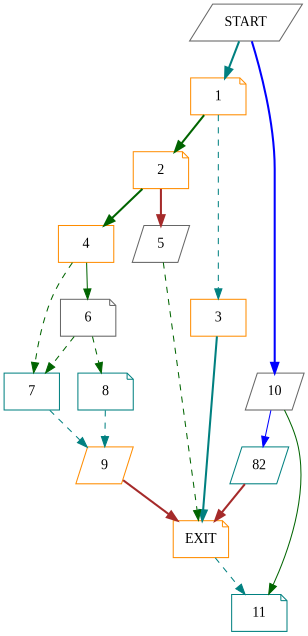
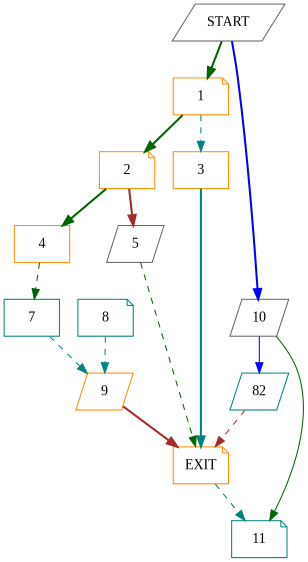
edge "START" -> "1": color teal -> darkgreen
node "6": removed
edge "82" -> "EXIT": style bold -> dashed
